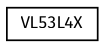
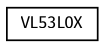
node "VL53L4X": label "VL53L4X" -> "VL53L0X"
